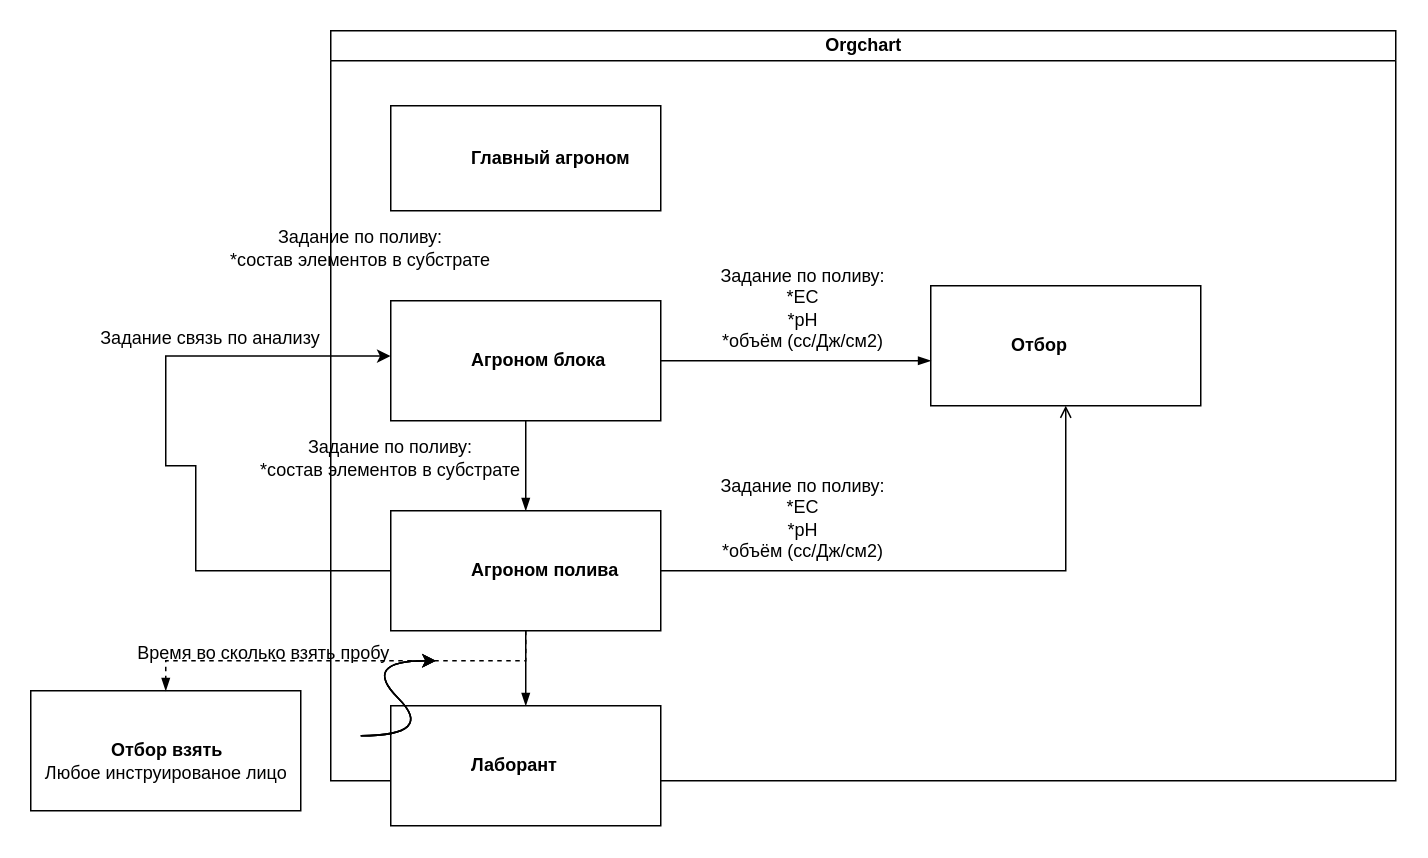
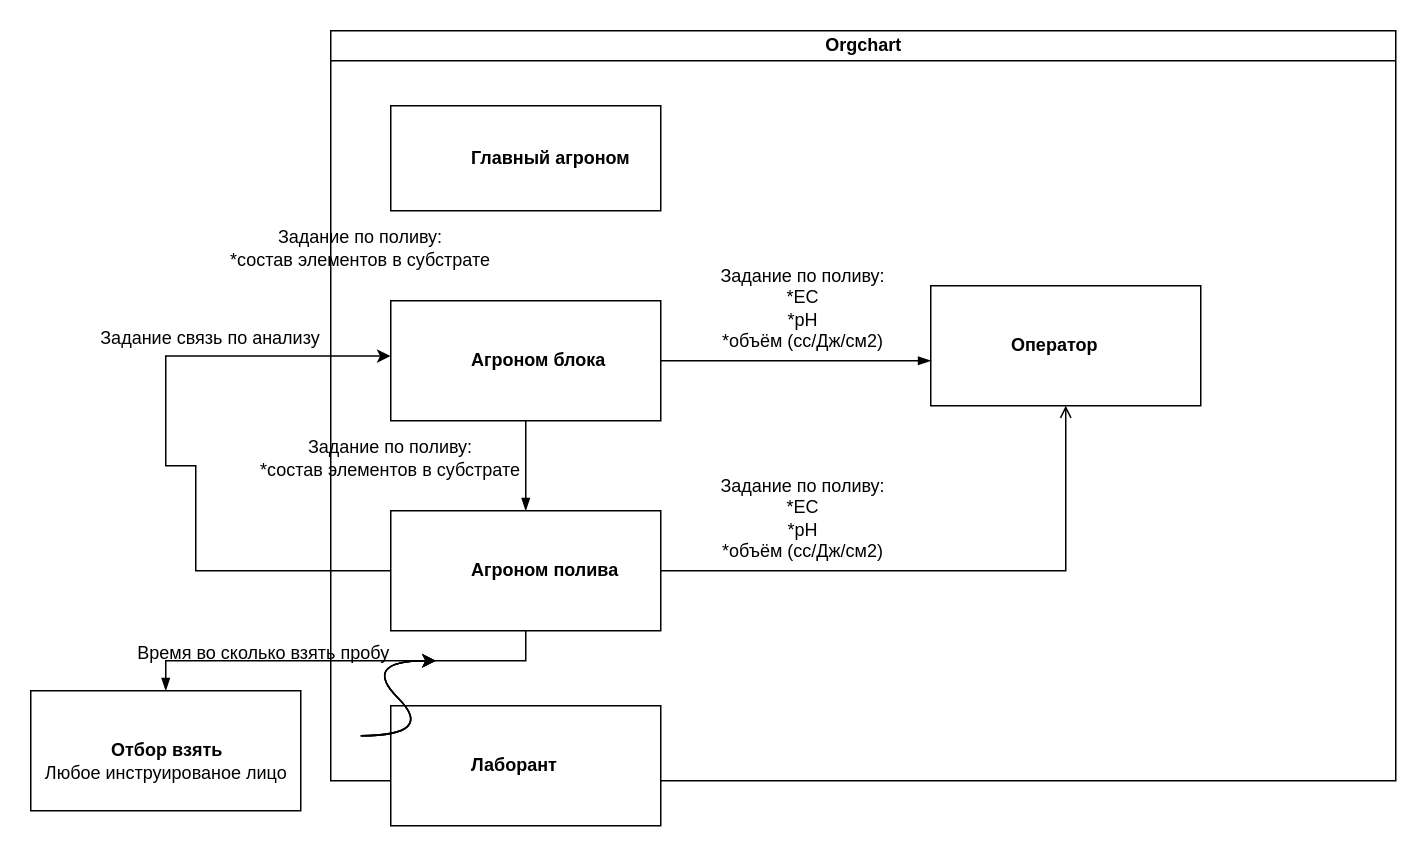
node "Отбор": label "Отбор" -> "Оператор"
edge "Агроном полива" -> "Отбор взять": style dashed -> solid
edge "Агроном полива" -> "Лаборант": removed
